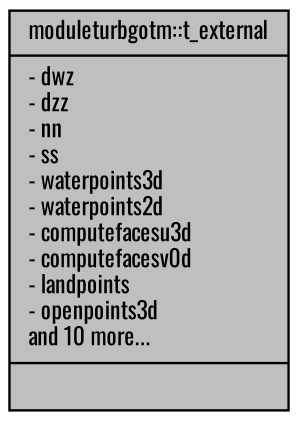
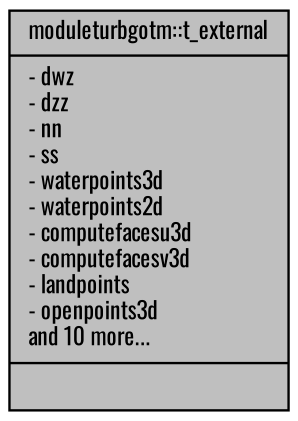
node "moduleturbgotm::t_external": text "- computefacesv0d" -> "- computefacesv3d"
